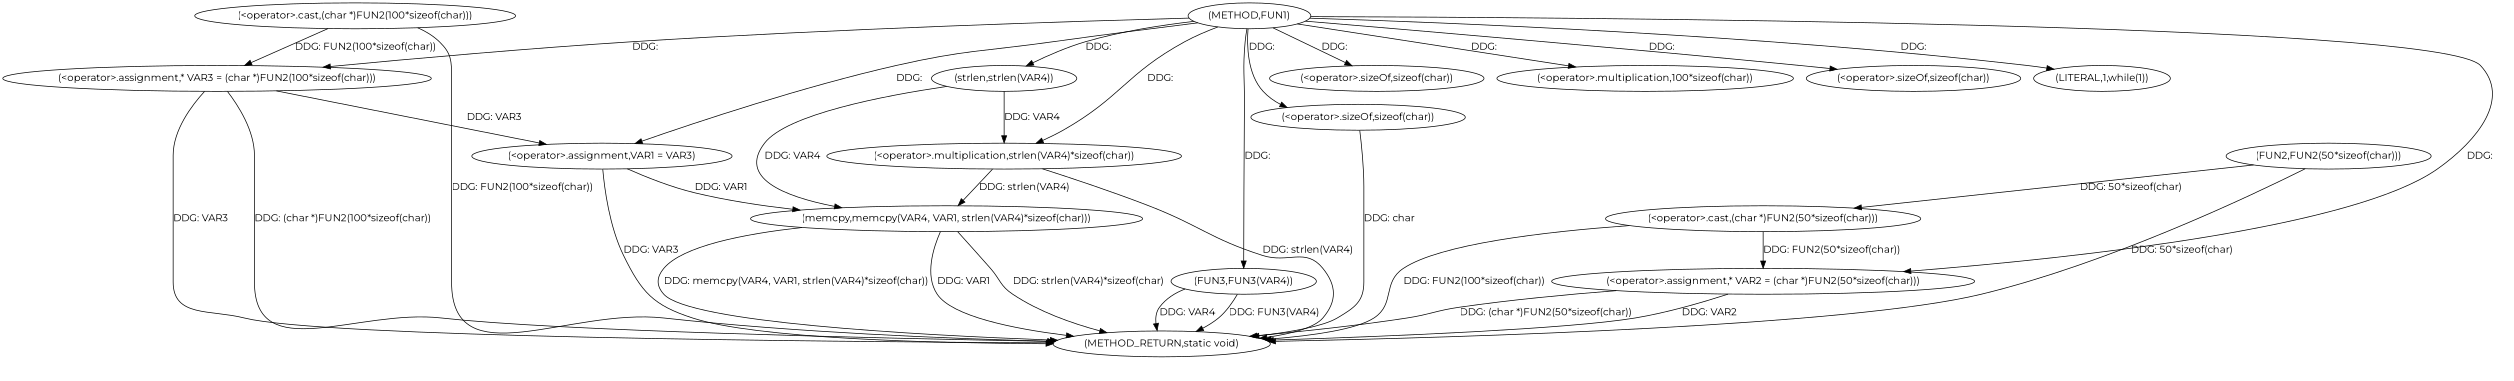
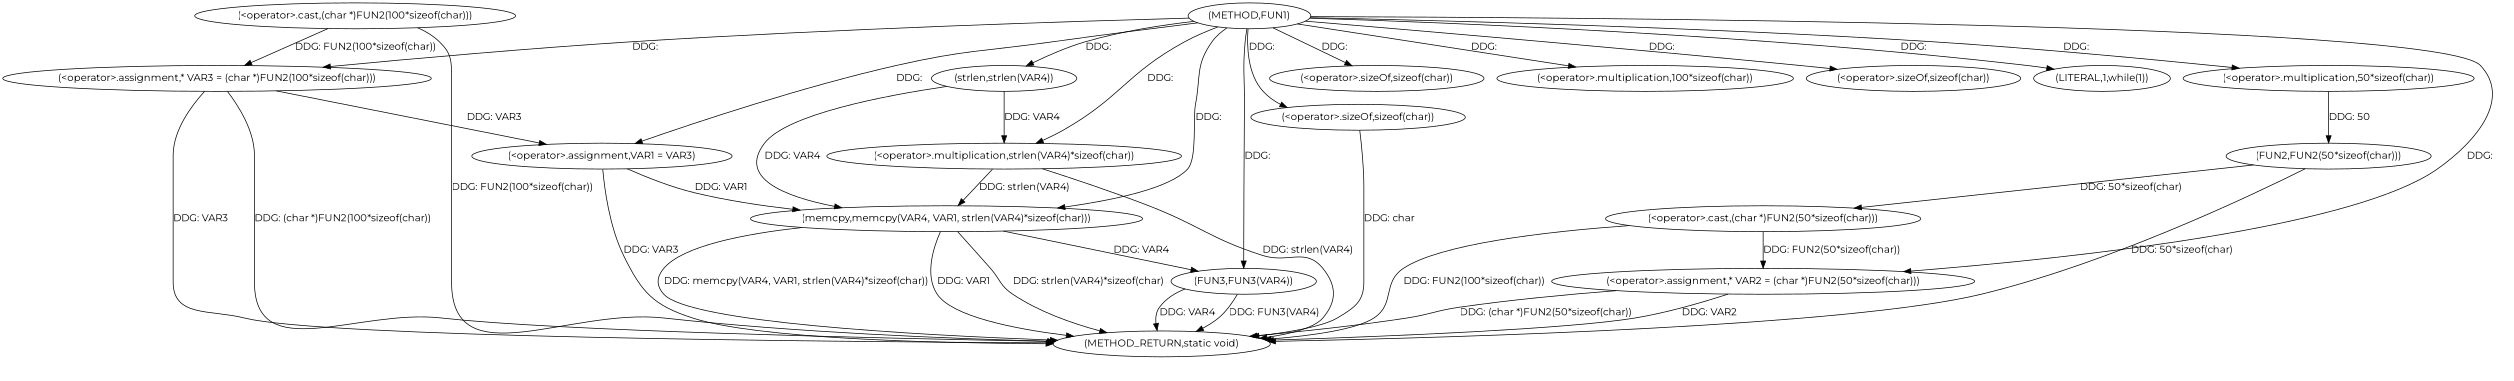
node "(<operator>.multiplication,50*sizeof(char))": added
edge "(METHOD,FUN1)" -> "(memcpy,memcpy(VAR4, VAR1, strlen(VAR4)*sizeof(char)))": added, label "DDG:"
edge "(memcpy,memcpy(VAR4, VAR1, strlen(VAR4)*sizeof(char)))" -> "(FUN3,FUN3(VAR4))": added, label "DDG: VAR4"
